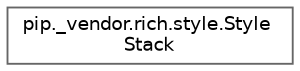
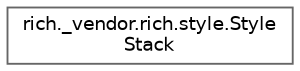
node "pip._vendor.rich.style.Style Stack": label "pip._vendor.rich.style.Style Stack" -> "rich._vendor.rich.style.Style Stack"
